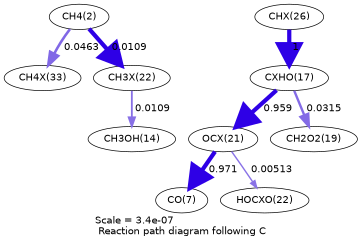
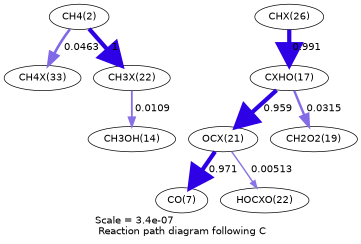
edge "CH4(2)" -> "CH3X(22)": label " 0.0109" -> " 1"
edge "CHX(26)" -> "CXHO(17)": label " 1" -> " 0.991"
